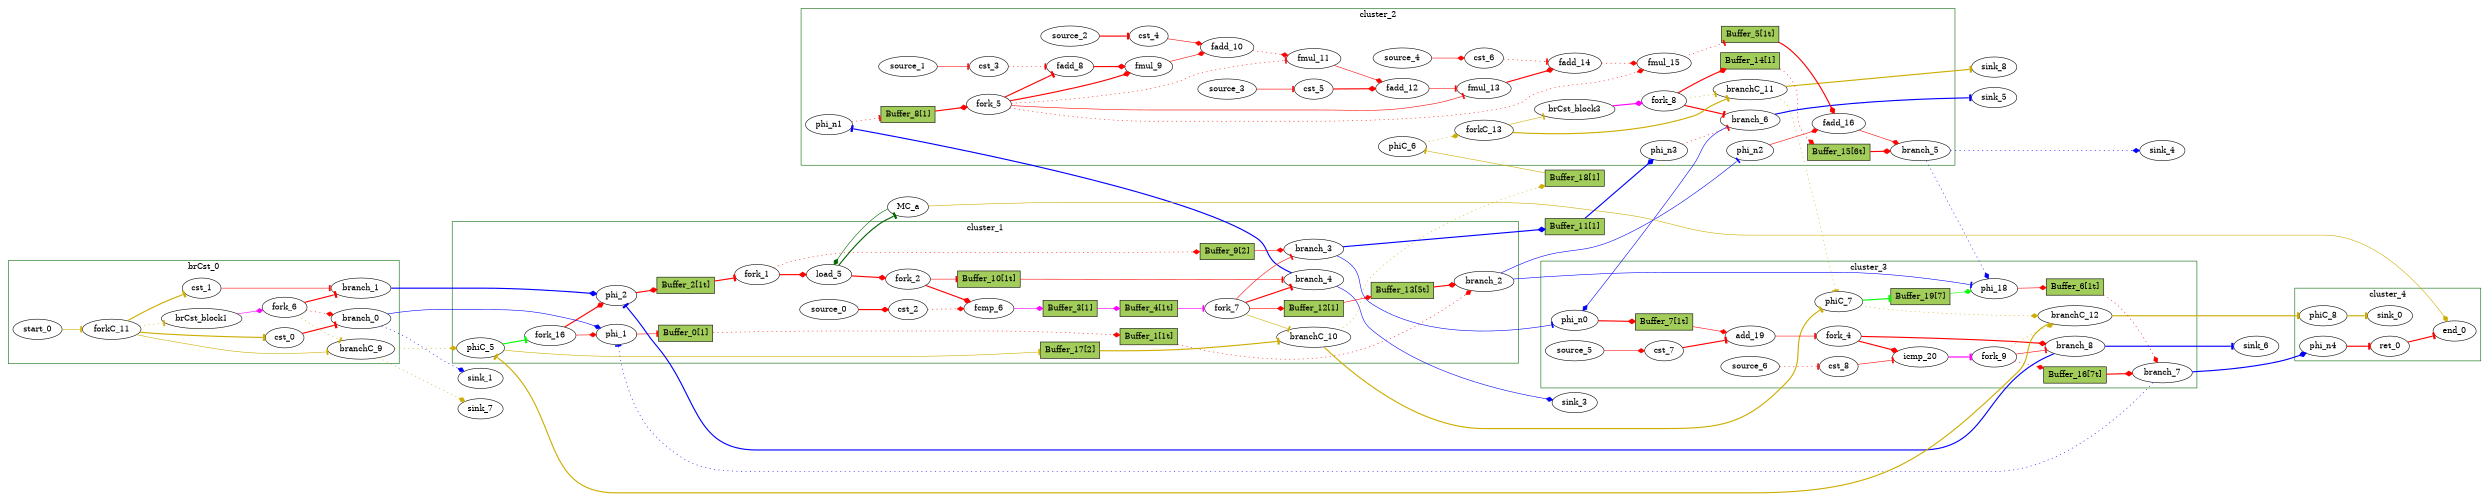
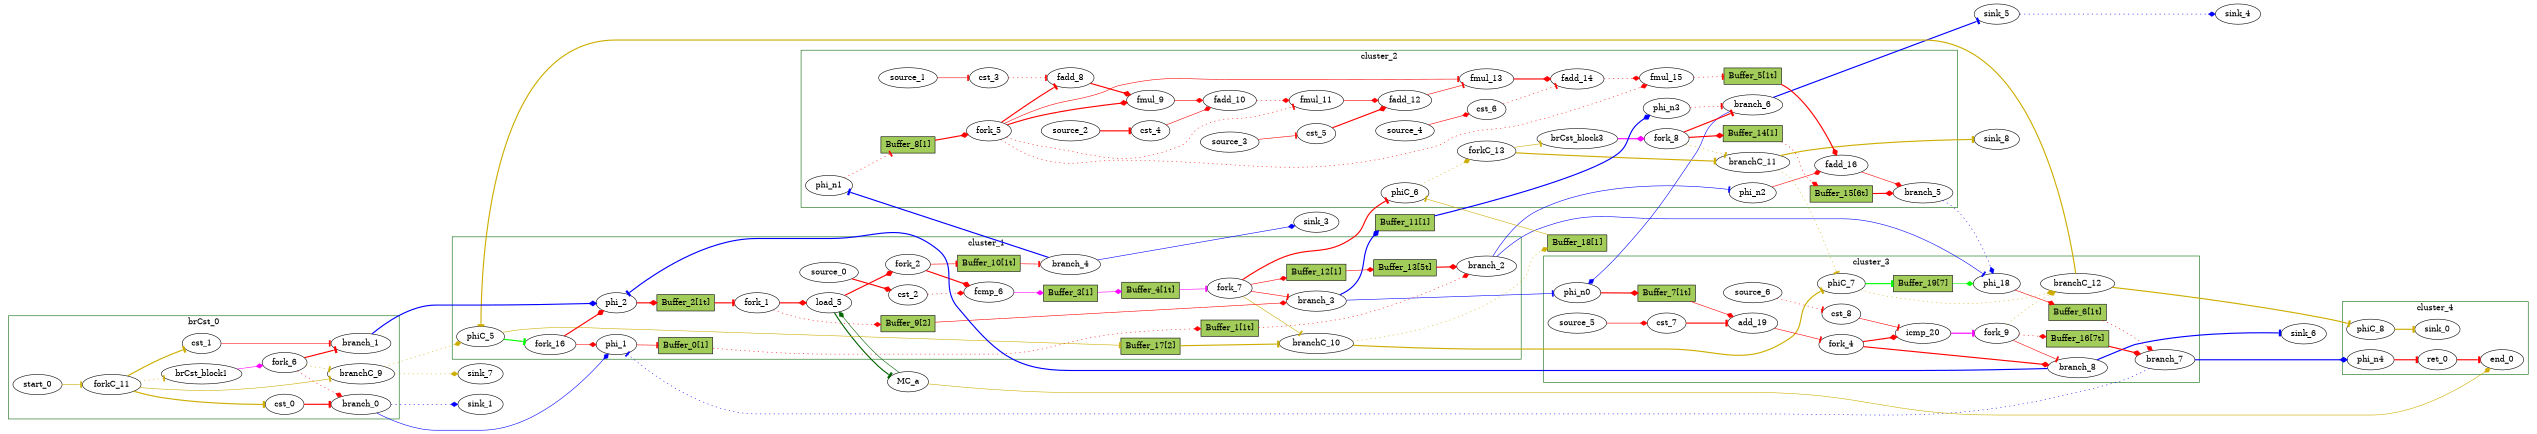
edge "branch_5" -> "sink_4": now "sink_5" -> "sink_4"
edge "fork_7" -> "branch_4": now "fork_7" -> "phiC_6"
